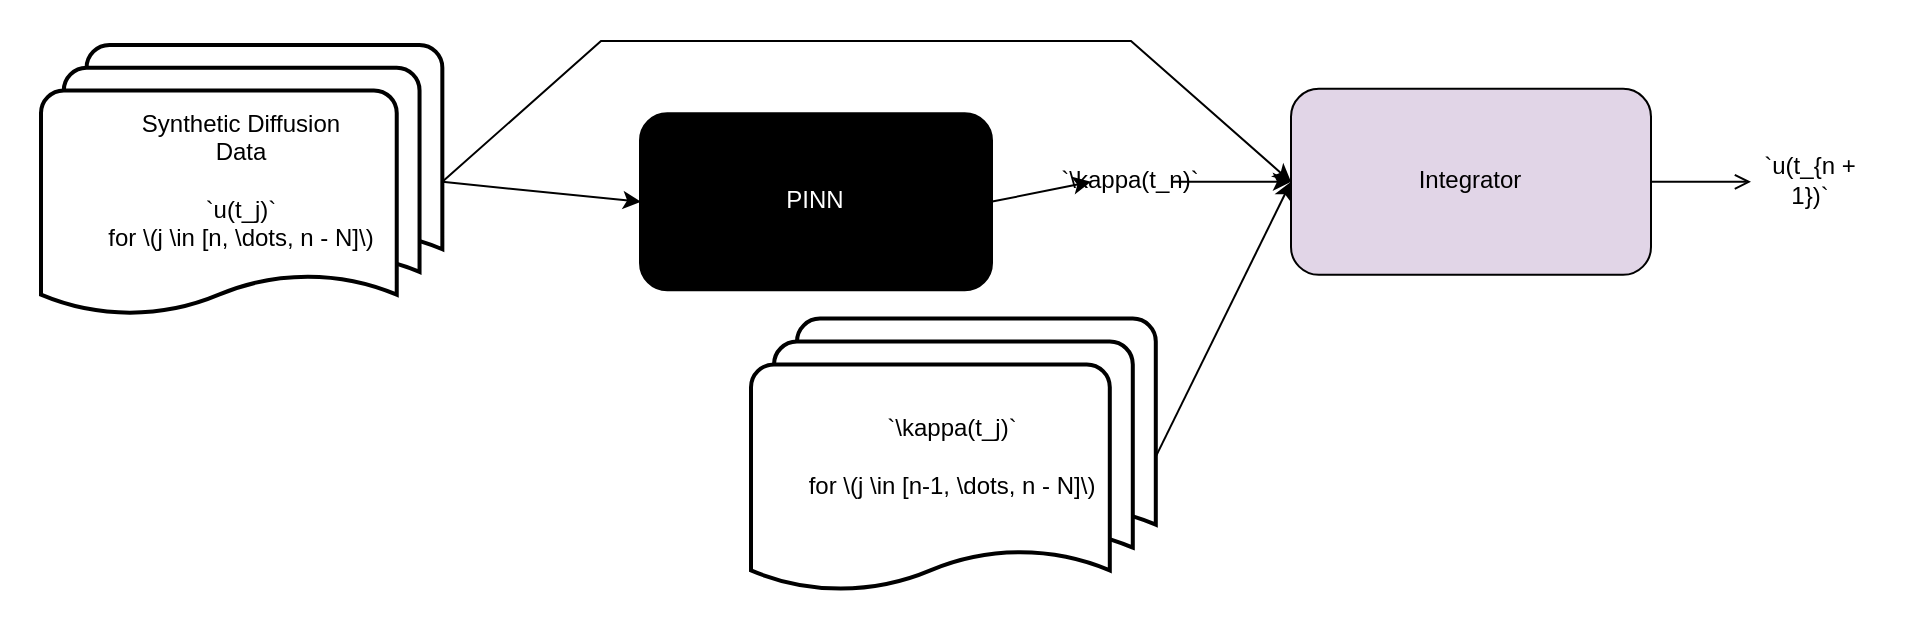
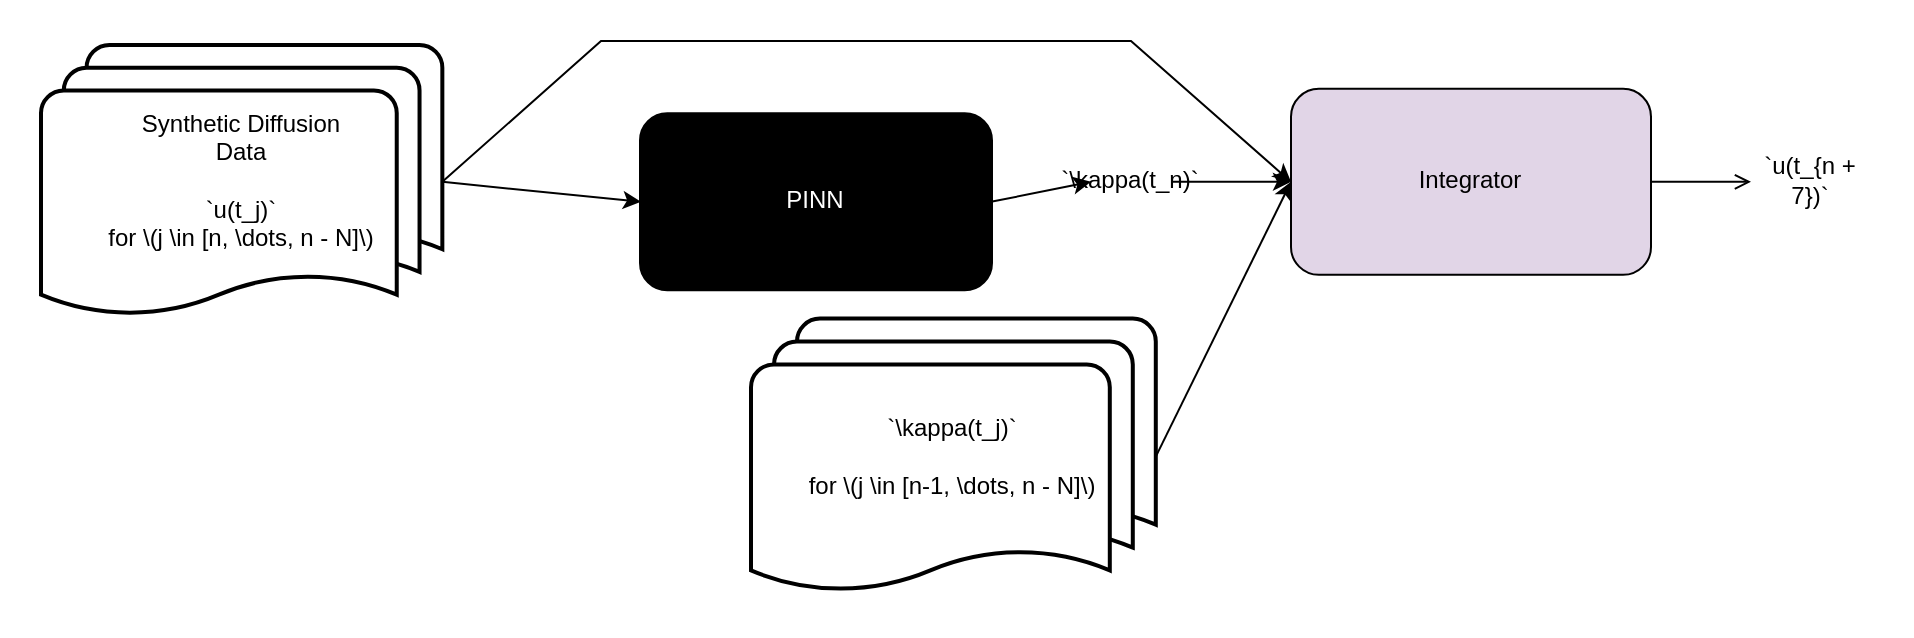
node "`u(t_{n + 1})`": label "`u(t_{n + 1})`" -> "`u(t_{n + 7})`"
